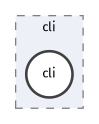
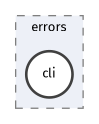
cluster "cli": label "cli" -> "errors"
